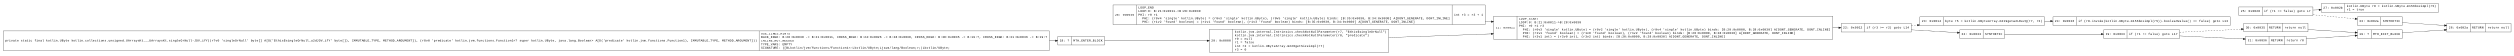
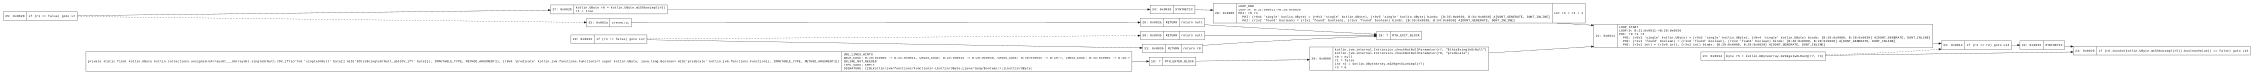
node "34: 0x0030": added
edge "22: 0x0012" -> "23: 0x0014": reversed
edge "19: ?" -> "26: 0x002a": reversed
edge "32: 0x0033" -> "29: 0x0033": now "32: 0x0033" -> "24: 0x0026"
